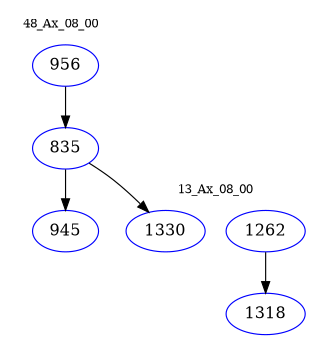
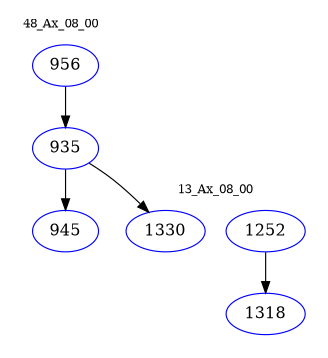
node "835": label "835" -> "935"
node "1262": label "1262" -> "1252"
